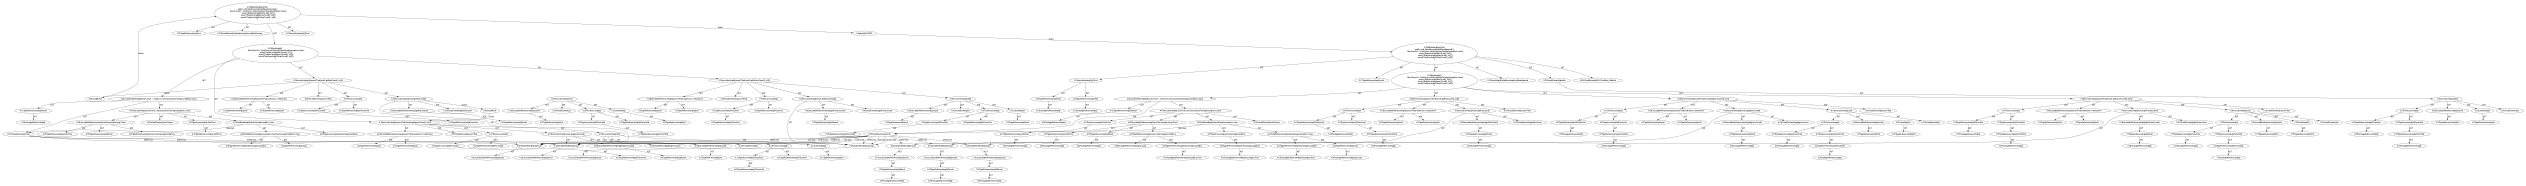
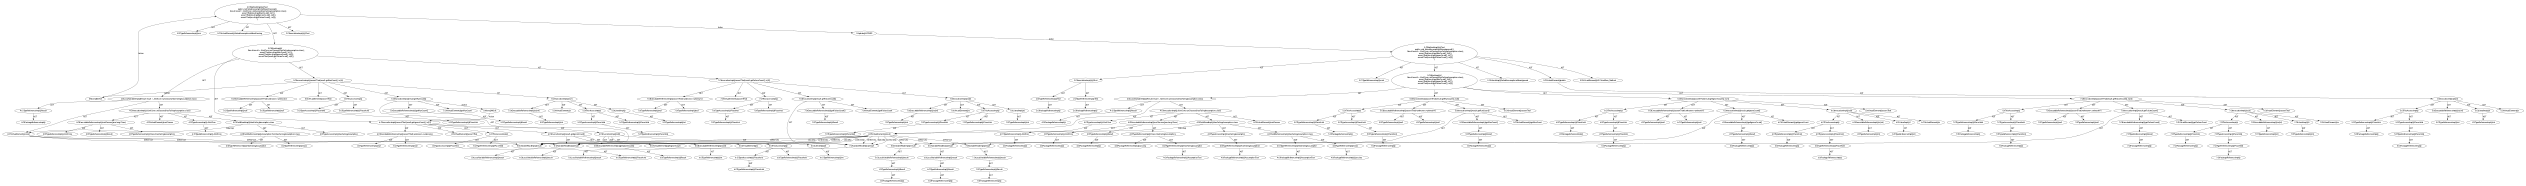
edge "5:CtInvocationImpl@assertThat(result.getRunCount(), is(6))" -> "5:CtInvocationImpl@is(1)": added, label "AST"
edge "6:CtInvocationImpl@is(9)" -> "6:CtLiteralImpl@1": added, label "AST"
